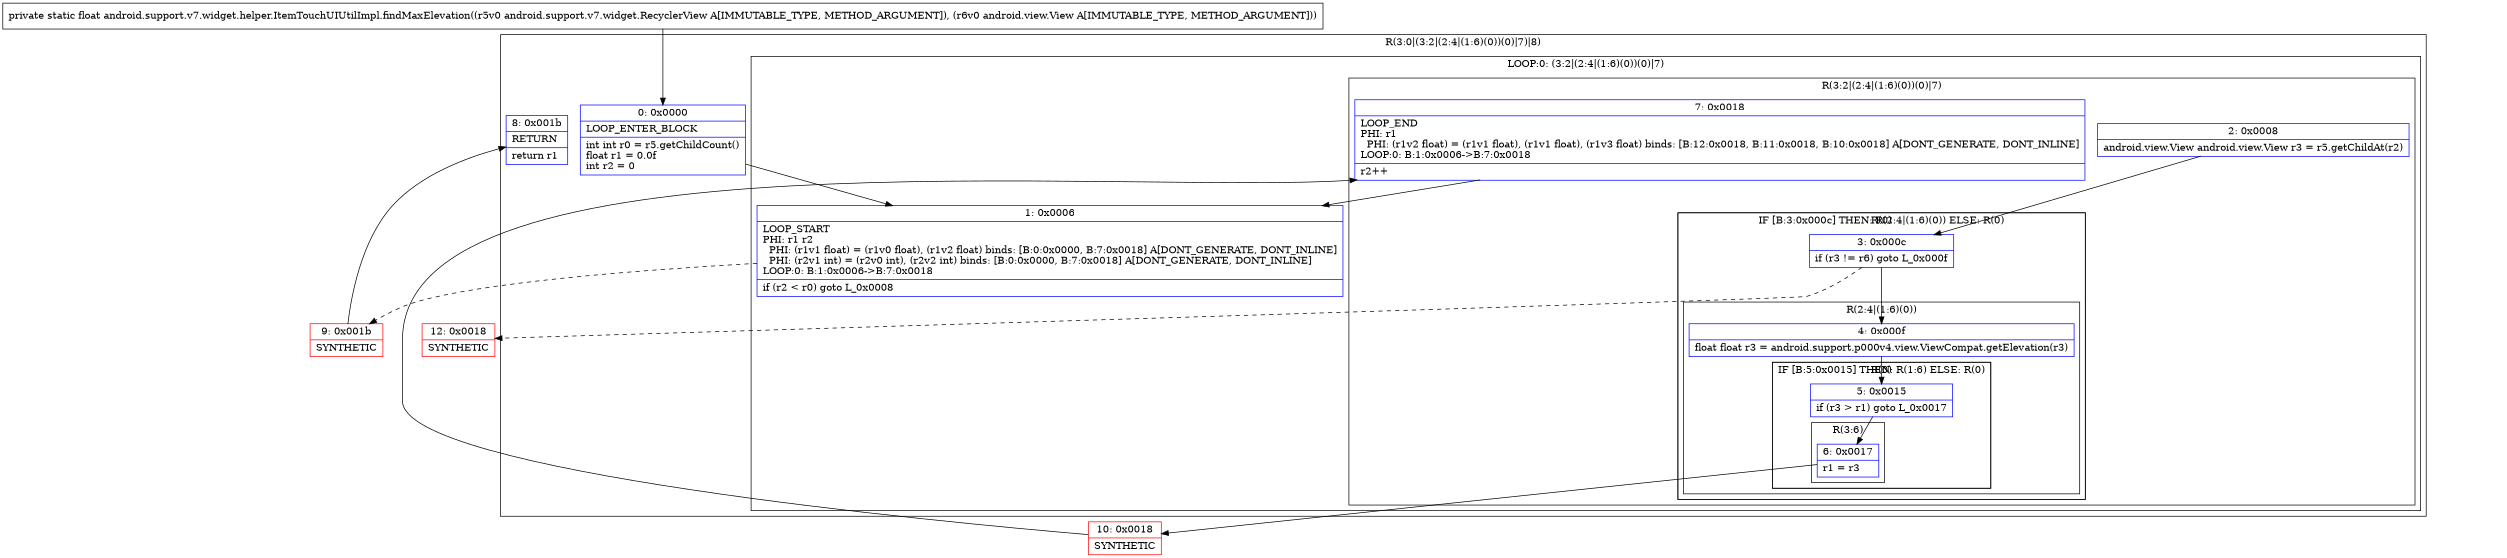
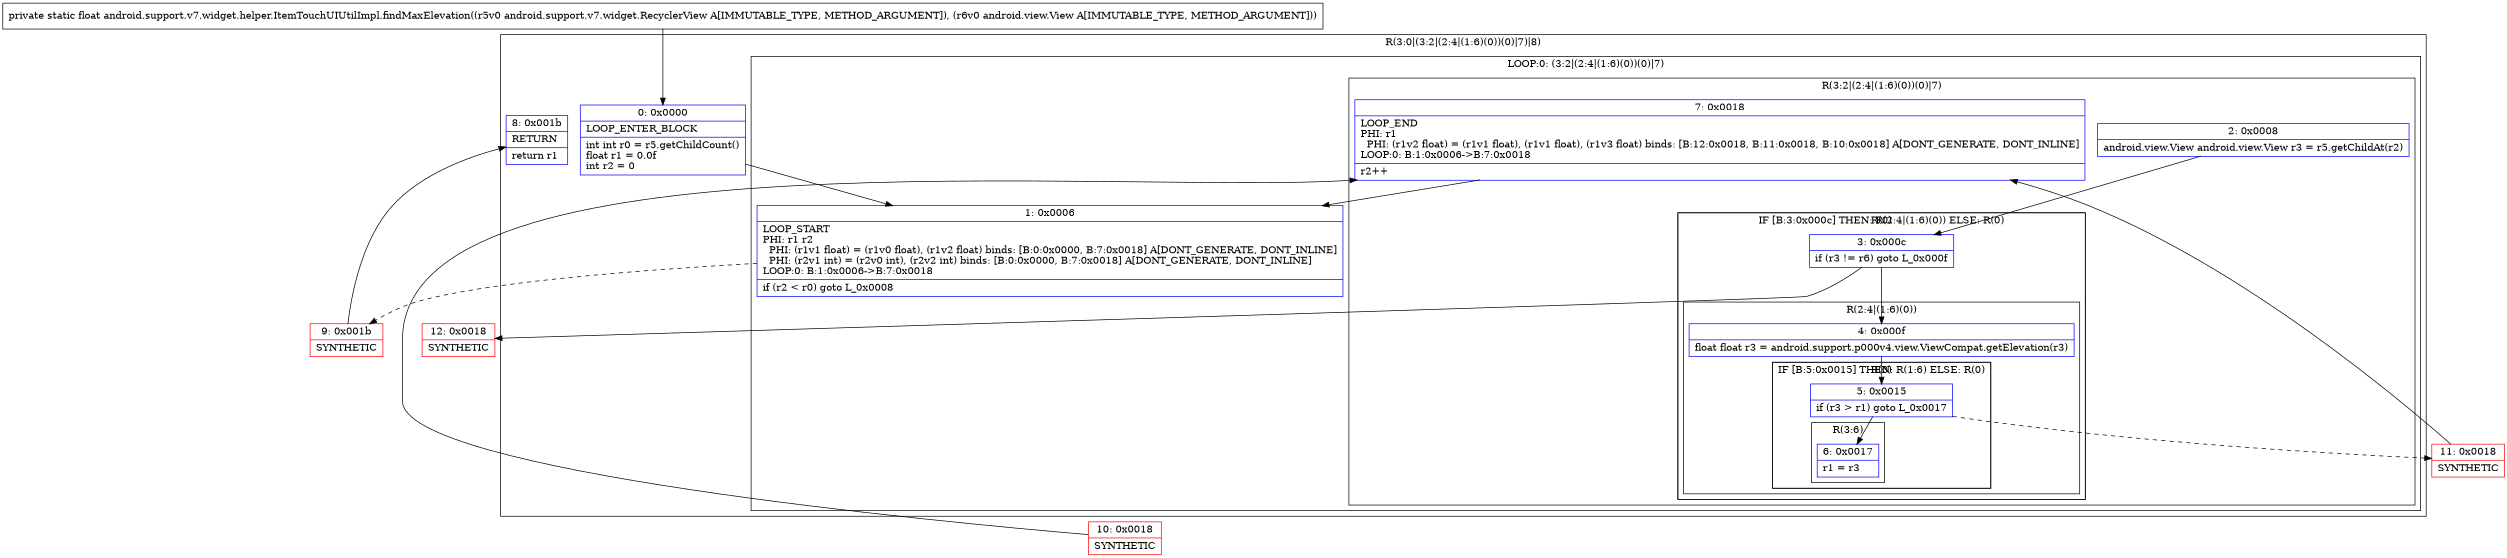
edge "3: 0x000c" -> "12: 0x0018": style dashed -> solid
node "11: 0x0018": added
edge "6: 0x0017" -> "10: 0x0018": removed
